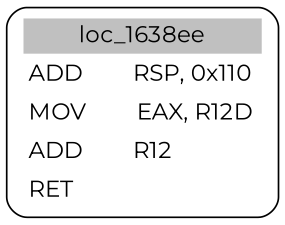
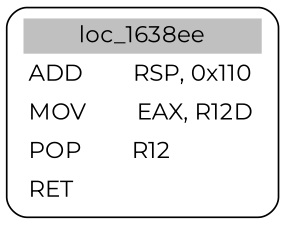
node "loc_1638ee": text "ADD        R12" -> "POP        R12"
